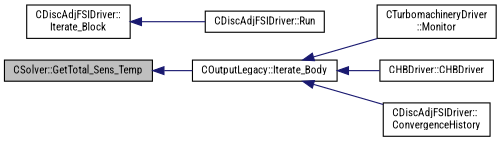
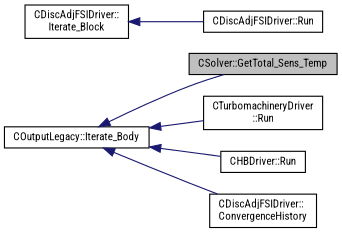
node "CTurbomachineryDriver ::Monitor": label "CTurbomachineryDriver ::Monitor" -> "CTurbomachineryDriver ::Run"
edge "COutputLegacy::Iterate_Body" -> "CSolver::GetTotal_Sens_Temp": reversed
node "CHBDriver::CHBDriver": label "CHBDriver::CHBDriver" -> "CHBDriver::Run"
